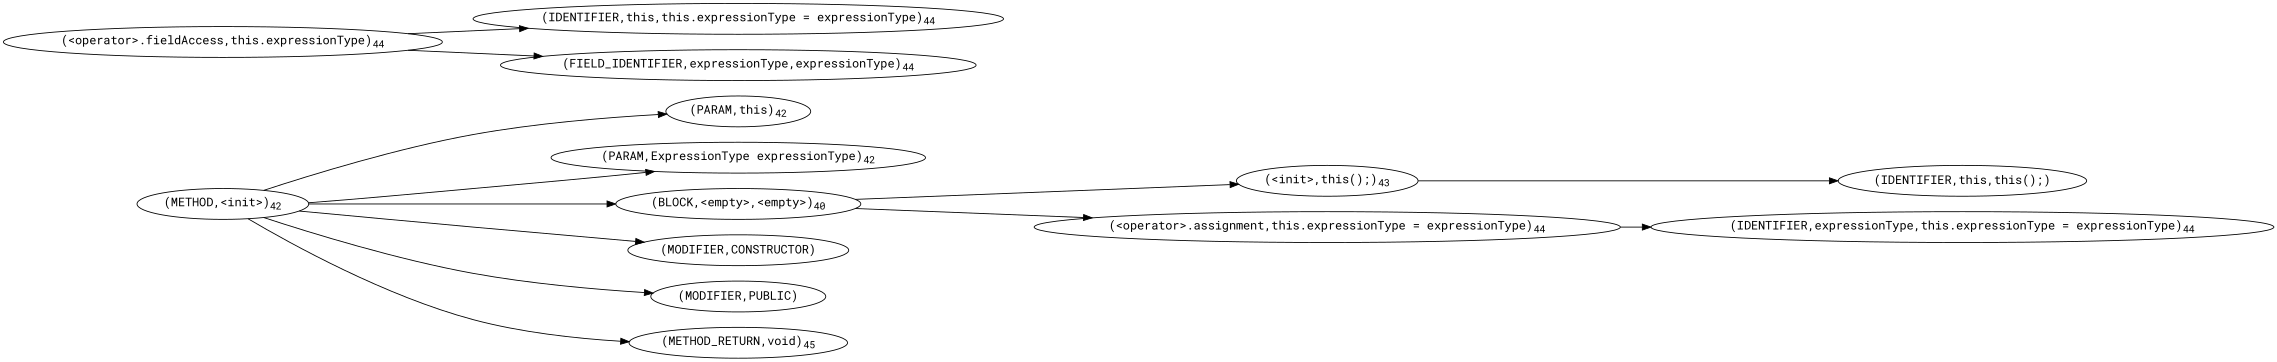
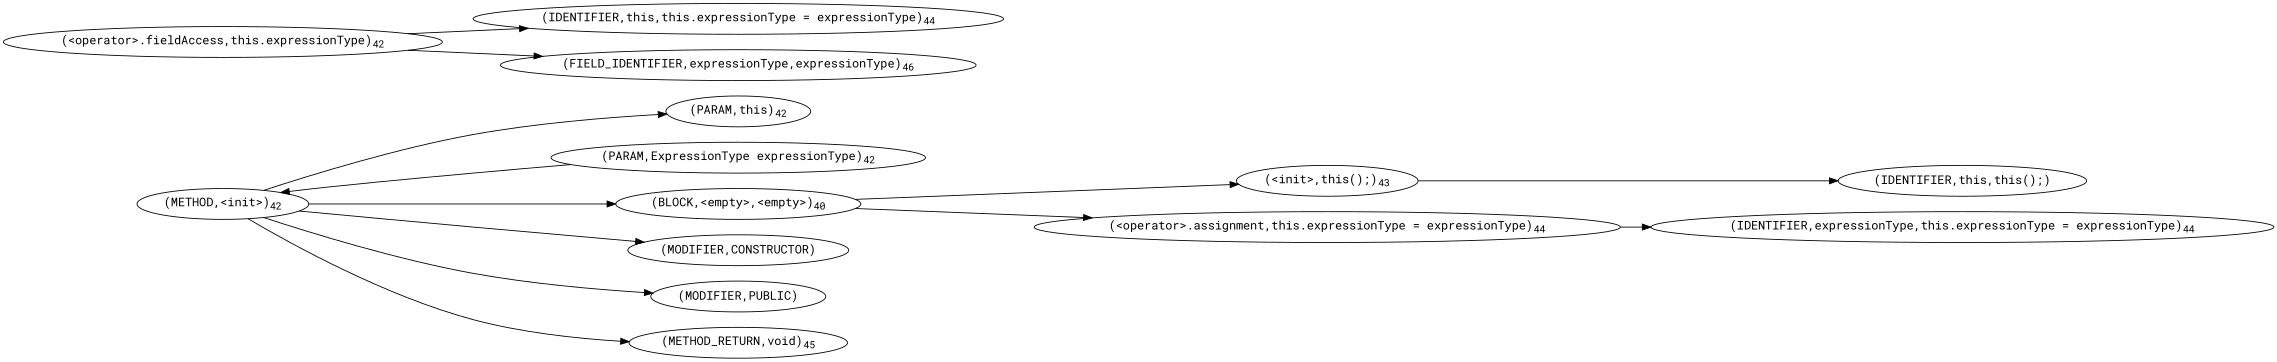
node "(<operator>.fieldAccess,this.expressionType)": text "44" -> "42"
node "(FIELD_IDENTIFIER,expressionType,expressionType)": text "44" -> "46"
edge "(METHOD,<init>)" -> "(PARAM,ExpressionType expressionType)": reversed
